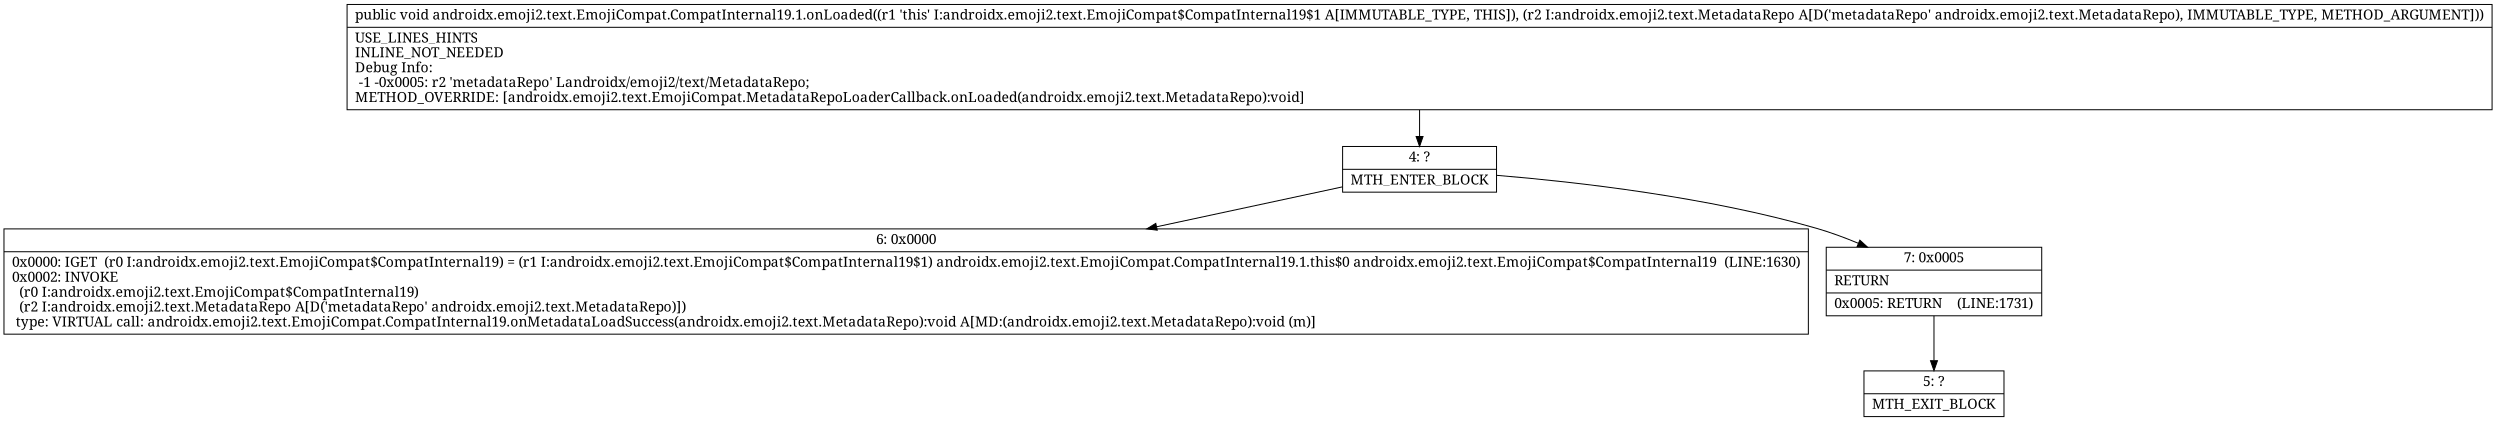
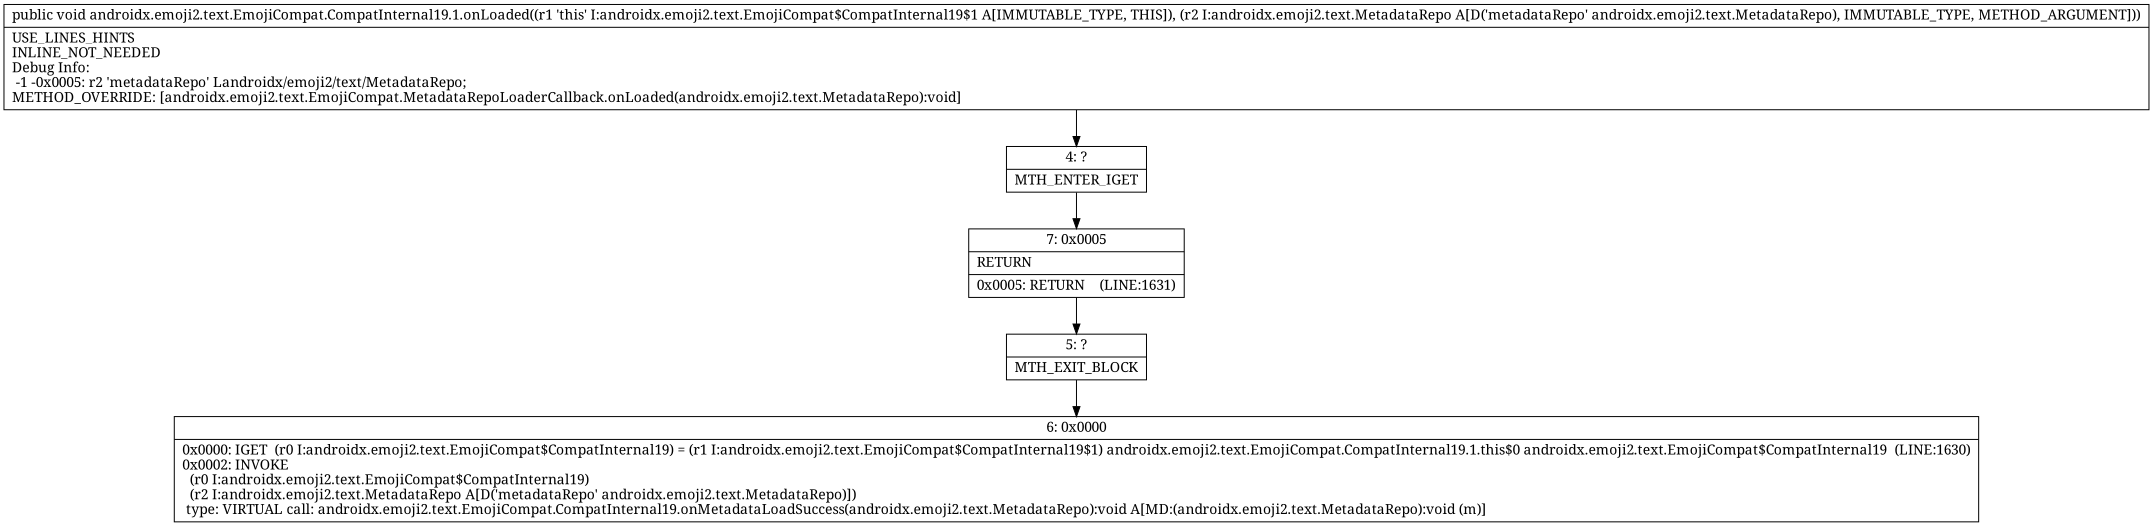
node "4: ?": text "MTH_ENTER_BLOCK" -> "MTH_ENTER_IGET"
edge "4: ?" -> "6: 0x0000": now "5: ?" -> "6: 0x0000"
node "7: 0x0005": text "0x0005: RETURN    (LINE:1731)" -> "0x0005: RETURN    (LINE:1631)"
